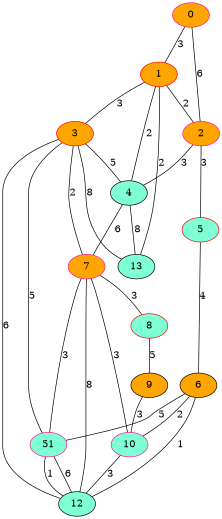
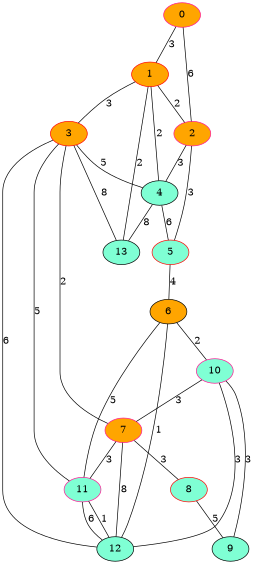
edge "4" -- "7": now "4" -- "5"
node "9": fillcolor orange -> aquamarine
node "51": label "51" -> "11"
